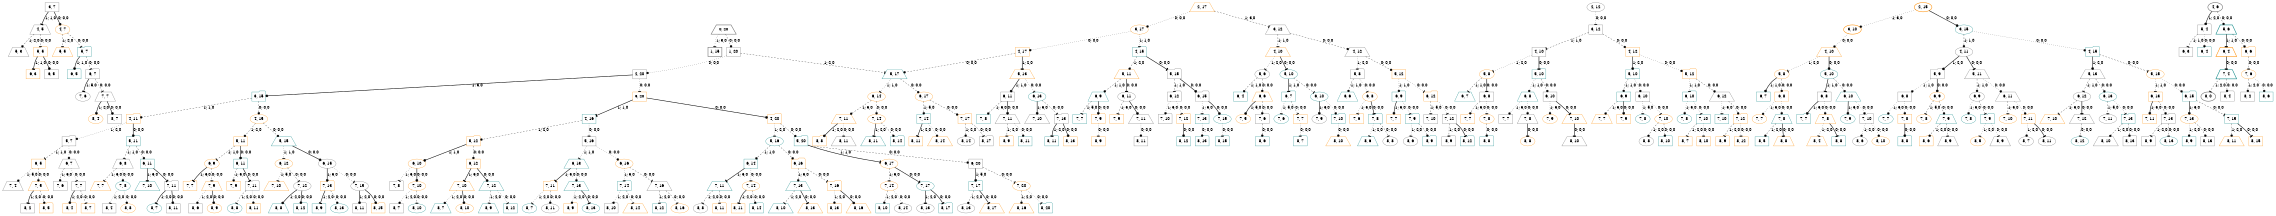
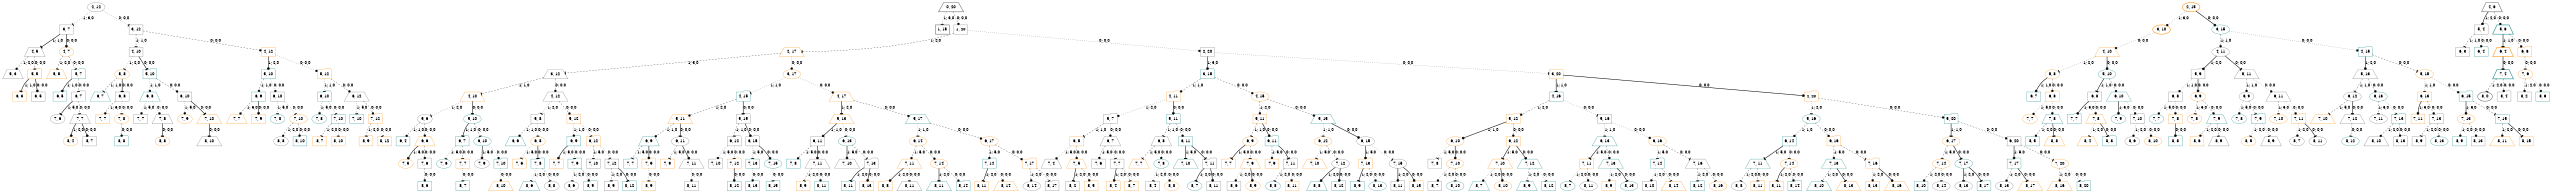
node "4, 6": shape ellipse -> trapezium
edge "2, 12" -> "3, 7": added, label "1; 3,0"
node "4, 17": shape box -> trapezium
edge "1, 20" -> "5, 17": now "1, 20" -> "2, 17"
